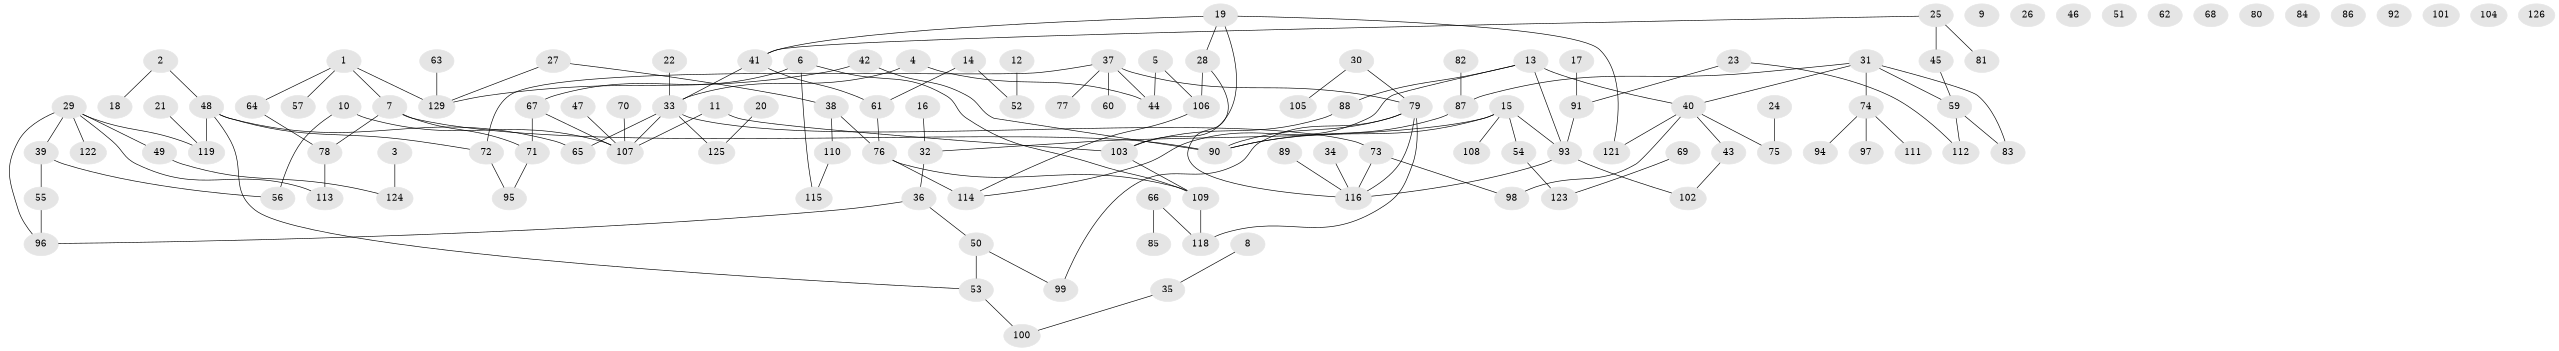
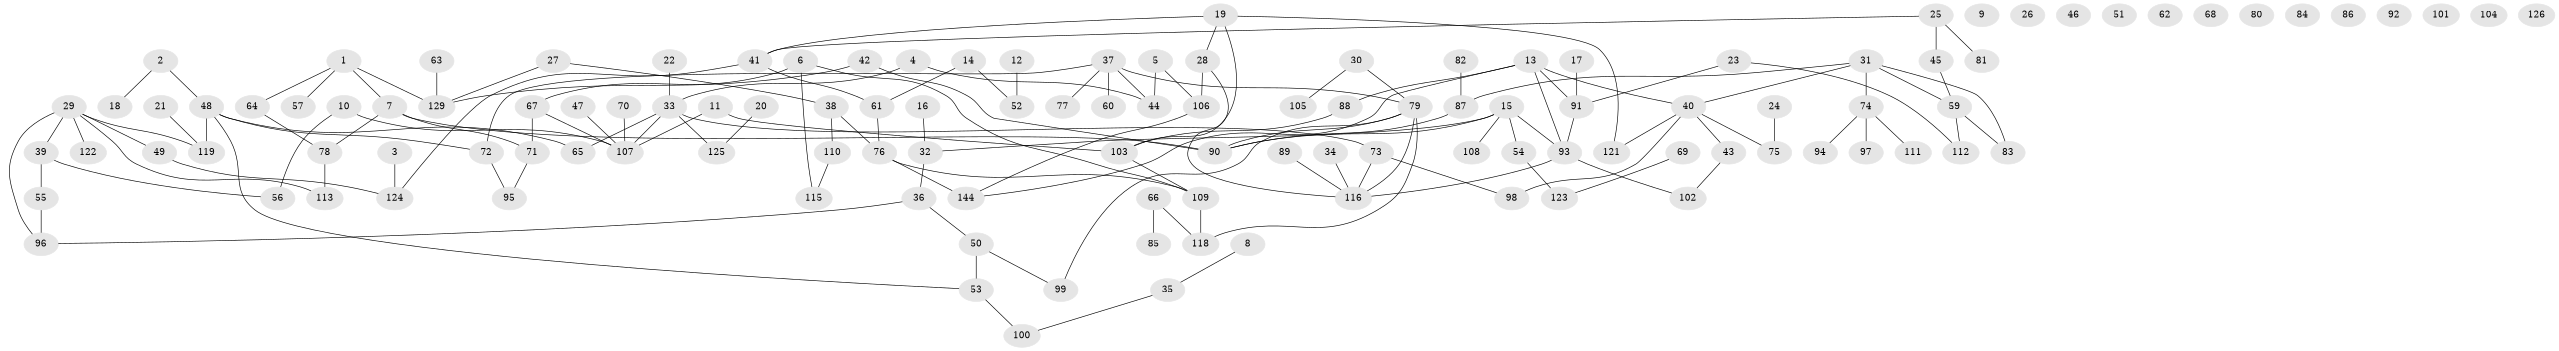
edge "13" -- "91": added
edge "41" -- "33": now "41" -- "124"
node "114": label "114" -> "144"
